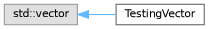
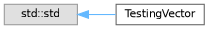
node "std::vector": label "std::vector" -> "std::std"
